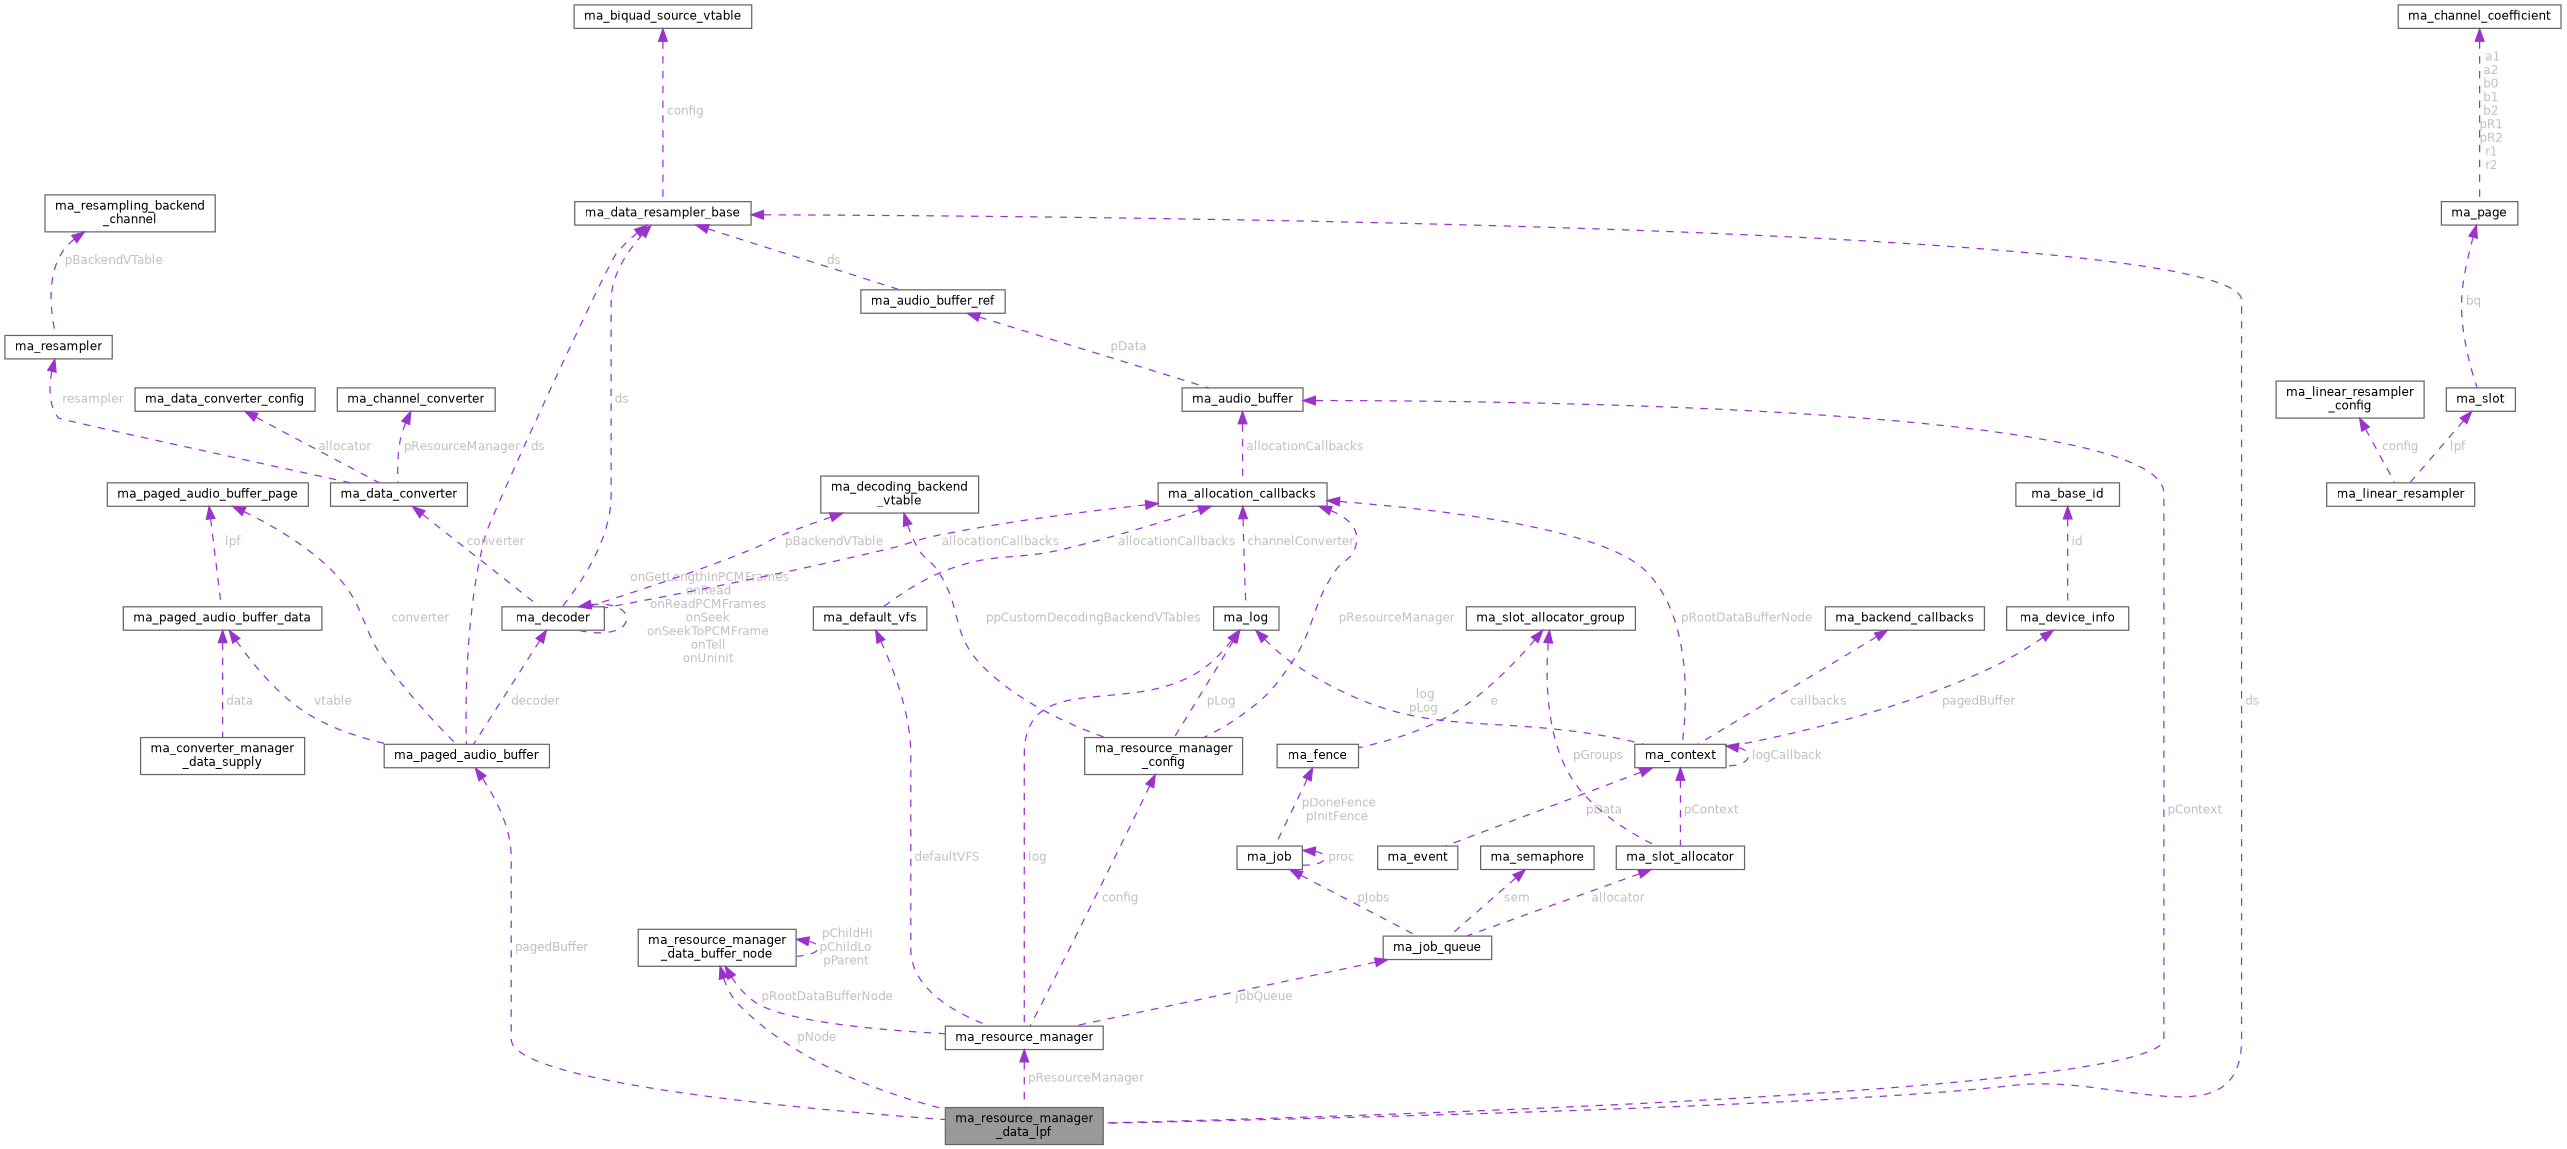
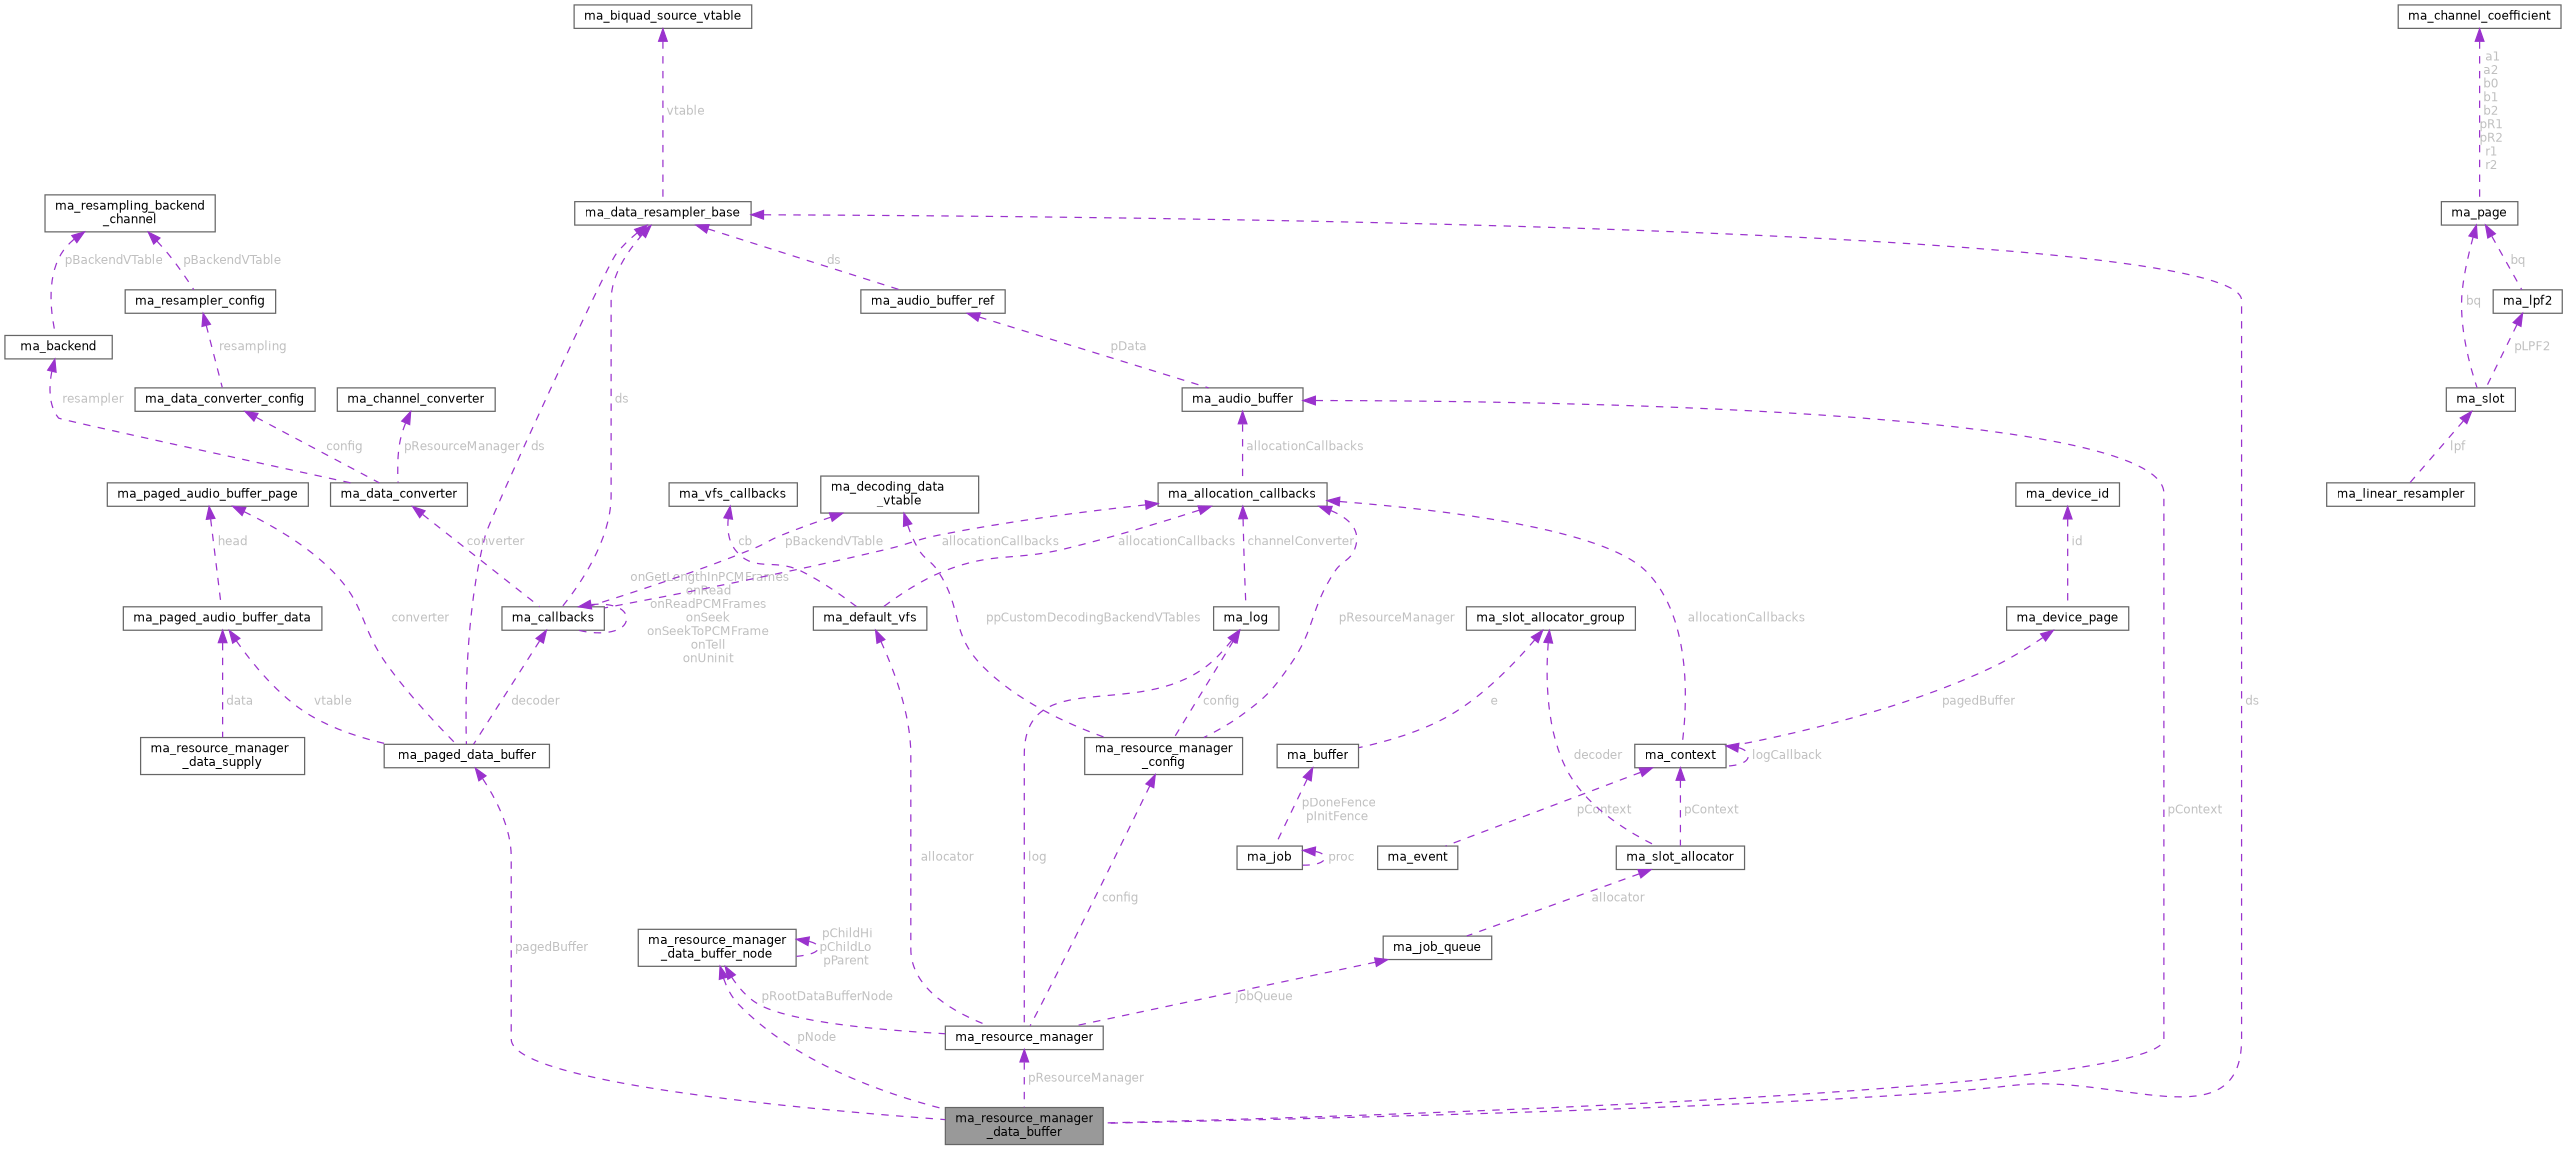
edge "ma_data_resampler_base" -> "ma_biquad_source_vtable": label " config" -> " vtable"
node "ma_resampler_config": added
node "ma_lpf2": added
node "ma_resampler": label "ma_resampler" -> "ma_backend"
node "ma_linear_resampler _config": removed
edge "ma_data_converter" -> "ma_data_converter_config": label " allocator" -> " config"
node "ma_vfs_callbacks": added
node "ma_decoding_backend _vtable": label "ma_decoding_backend _vtable" -> "ma_decoding_data _vtable"
node "ma_base_id": label "ma_base_id" -> "ma_device_id"
edge "ma_paged_audio_buffer_data" -> "ma_paged_audio_buffer_page": label " lpf" -> " head"
node "ma_decoder": label "ma_decoder" -> "ma_callbacks"
edge "ma_context" -> "ma_allocation_callbacks": label " pRootDataBufferNode" -> " allocationCallbacks"
node "ma_backend_callbacks": removed
node "ma_device_info": label "ma_device_info" -> "ma_device_page"
edge "ma_resource_manager _config" -> "ma_log": label " pLog" -> " config"
edge "ma_context" -> "ma_log": removed, label "log pLog"
node "ma_converter_manager _data_supply": label "ma_converter_manager _data_supply" -> "ma_resource_manager _data_supply"
node "ma_paged_audio_buffer": label "ma_paged_audio_buffer" -> "ma_paged_data_buffer"
node "ma_fence": label "ma_fence" -> "ma_buffer"
edge "ma_slot_allocator" -> "ma_slot_allocator_group": label " pGroups" -> " decoder"
edge "ma_event" -> "ma_context": label " pData" -> " pContext"
edge "ma_resource_manager" -> "ma_default_vfs": label " defaultVFS" -> " allocator"
node "ma_semaphore": removed
edge "ma_job_queue" -> "ma_job": removed, label "pJobs"
node "ma_resource_manager _data_lpf": label "ma_resource_manager _data_lpf" -> "ma_resource_manager _data_buffer"
